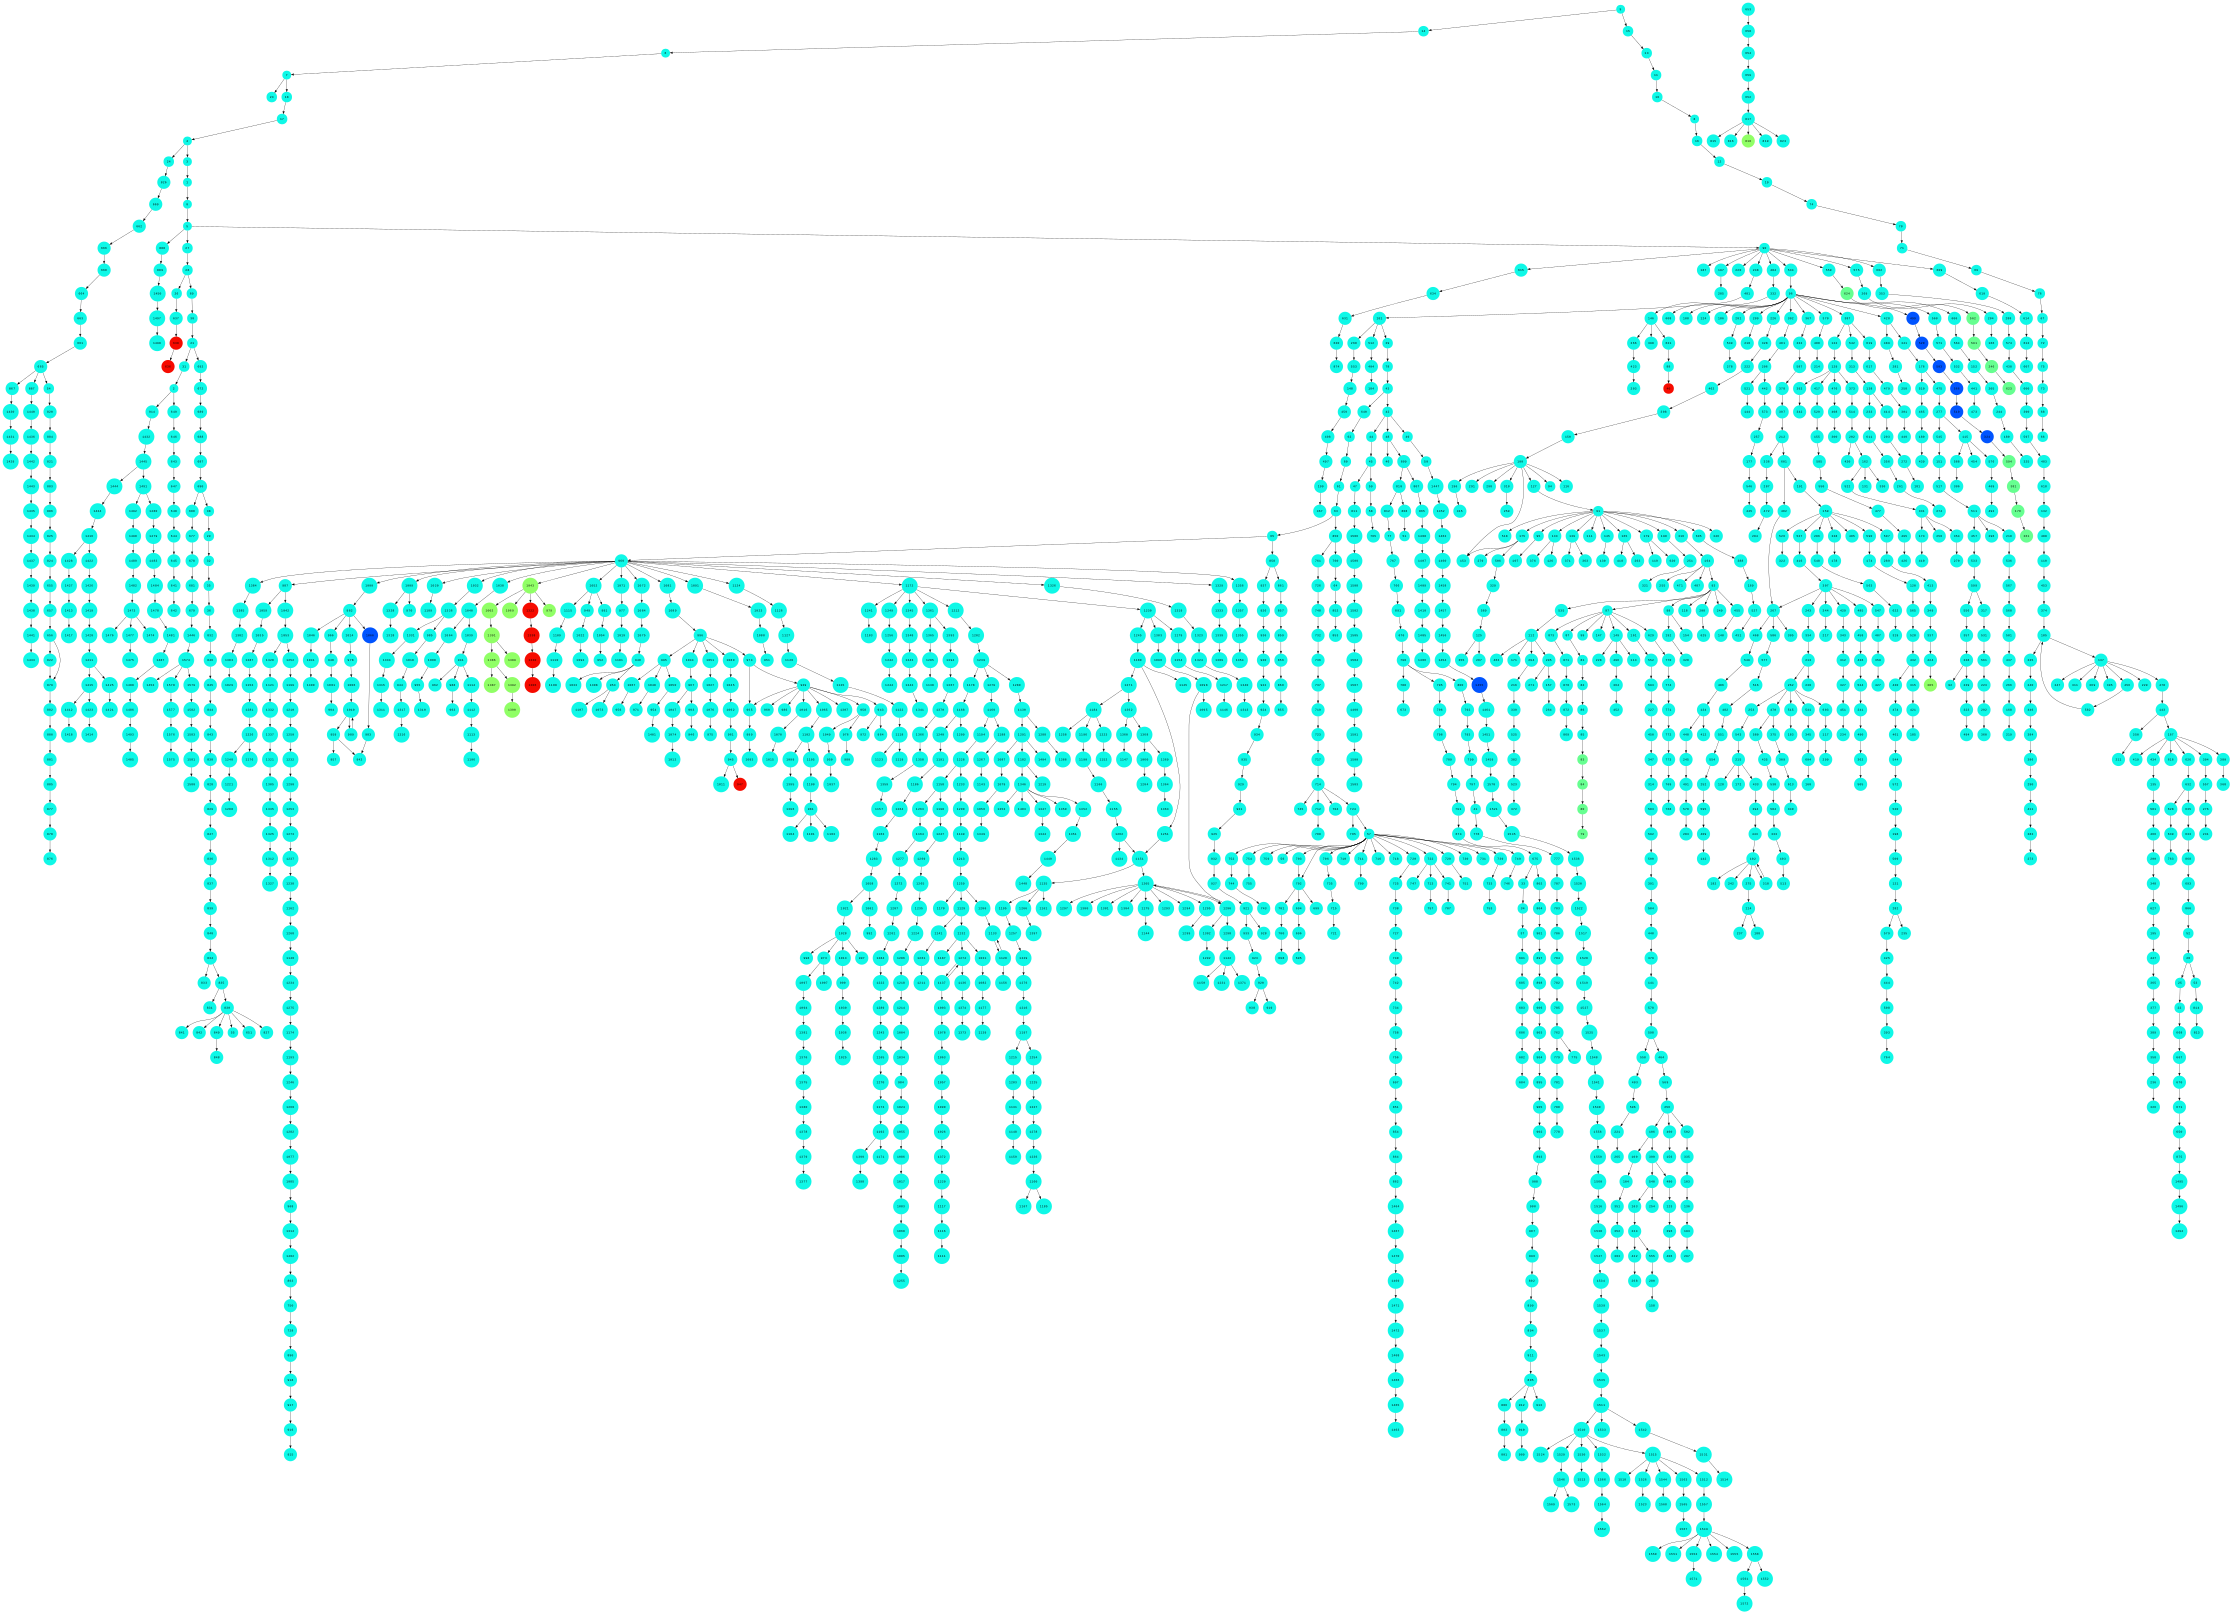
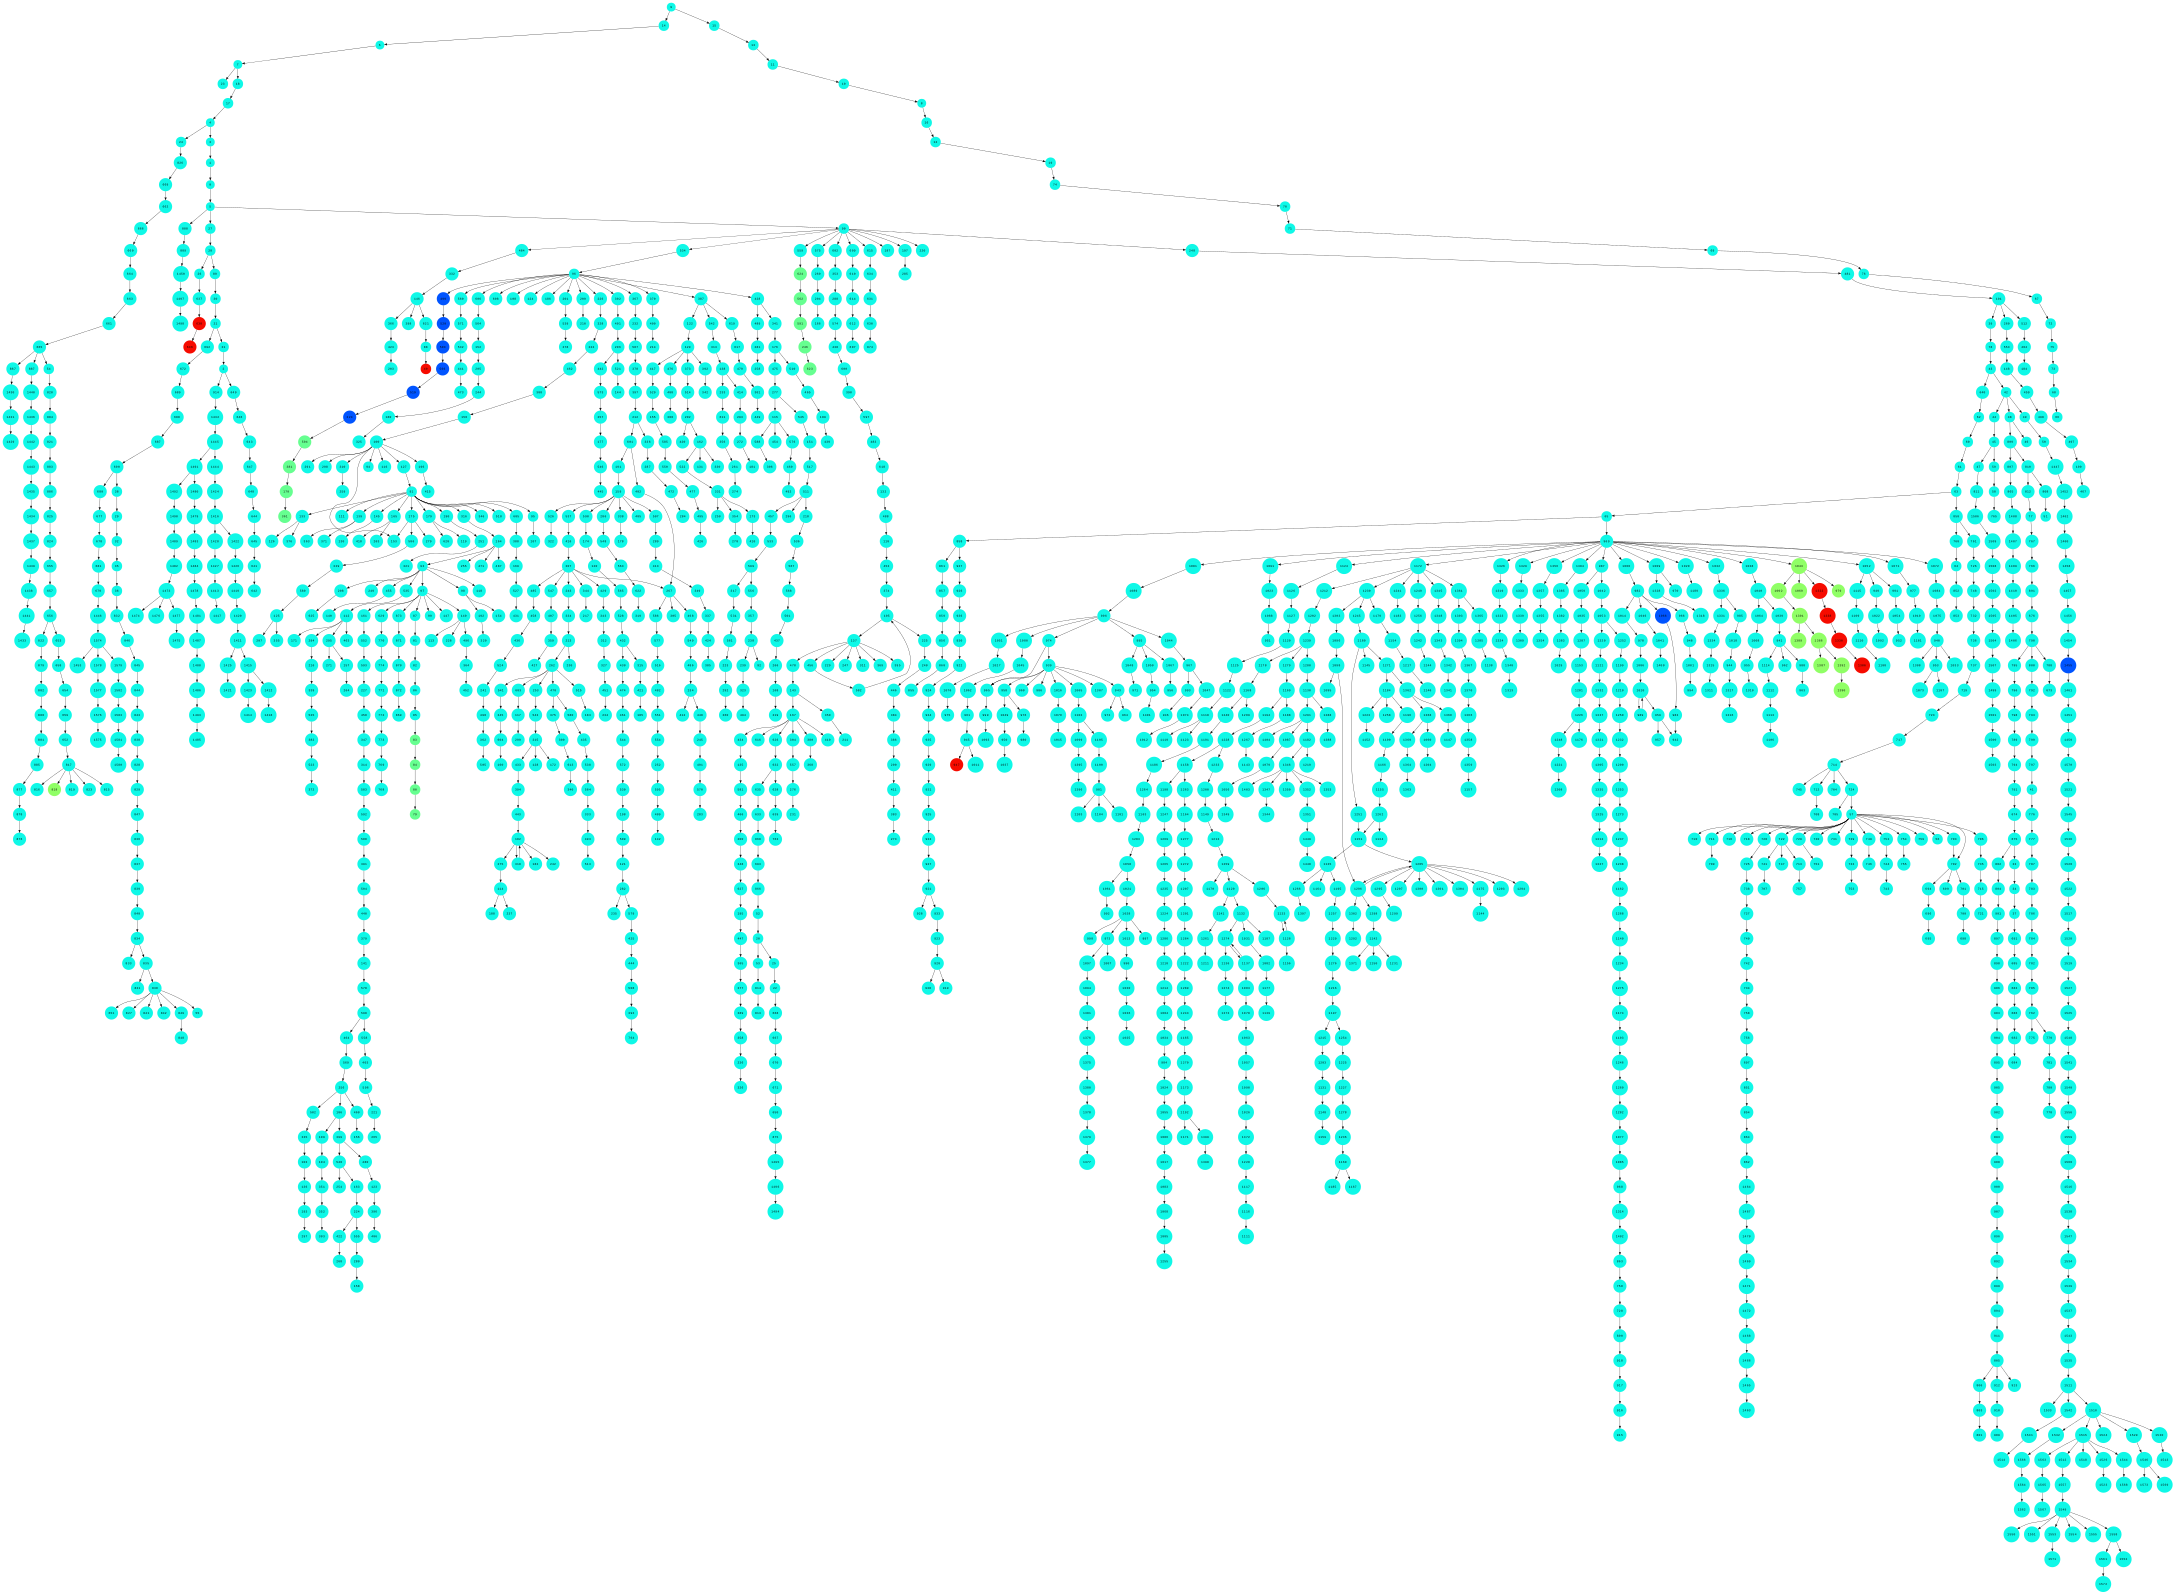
edge "656" -> "879": now "656" -> "653"
node "385": fillcolor #90ff66 -> #0ff8e7
